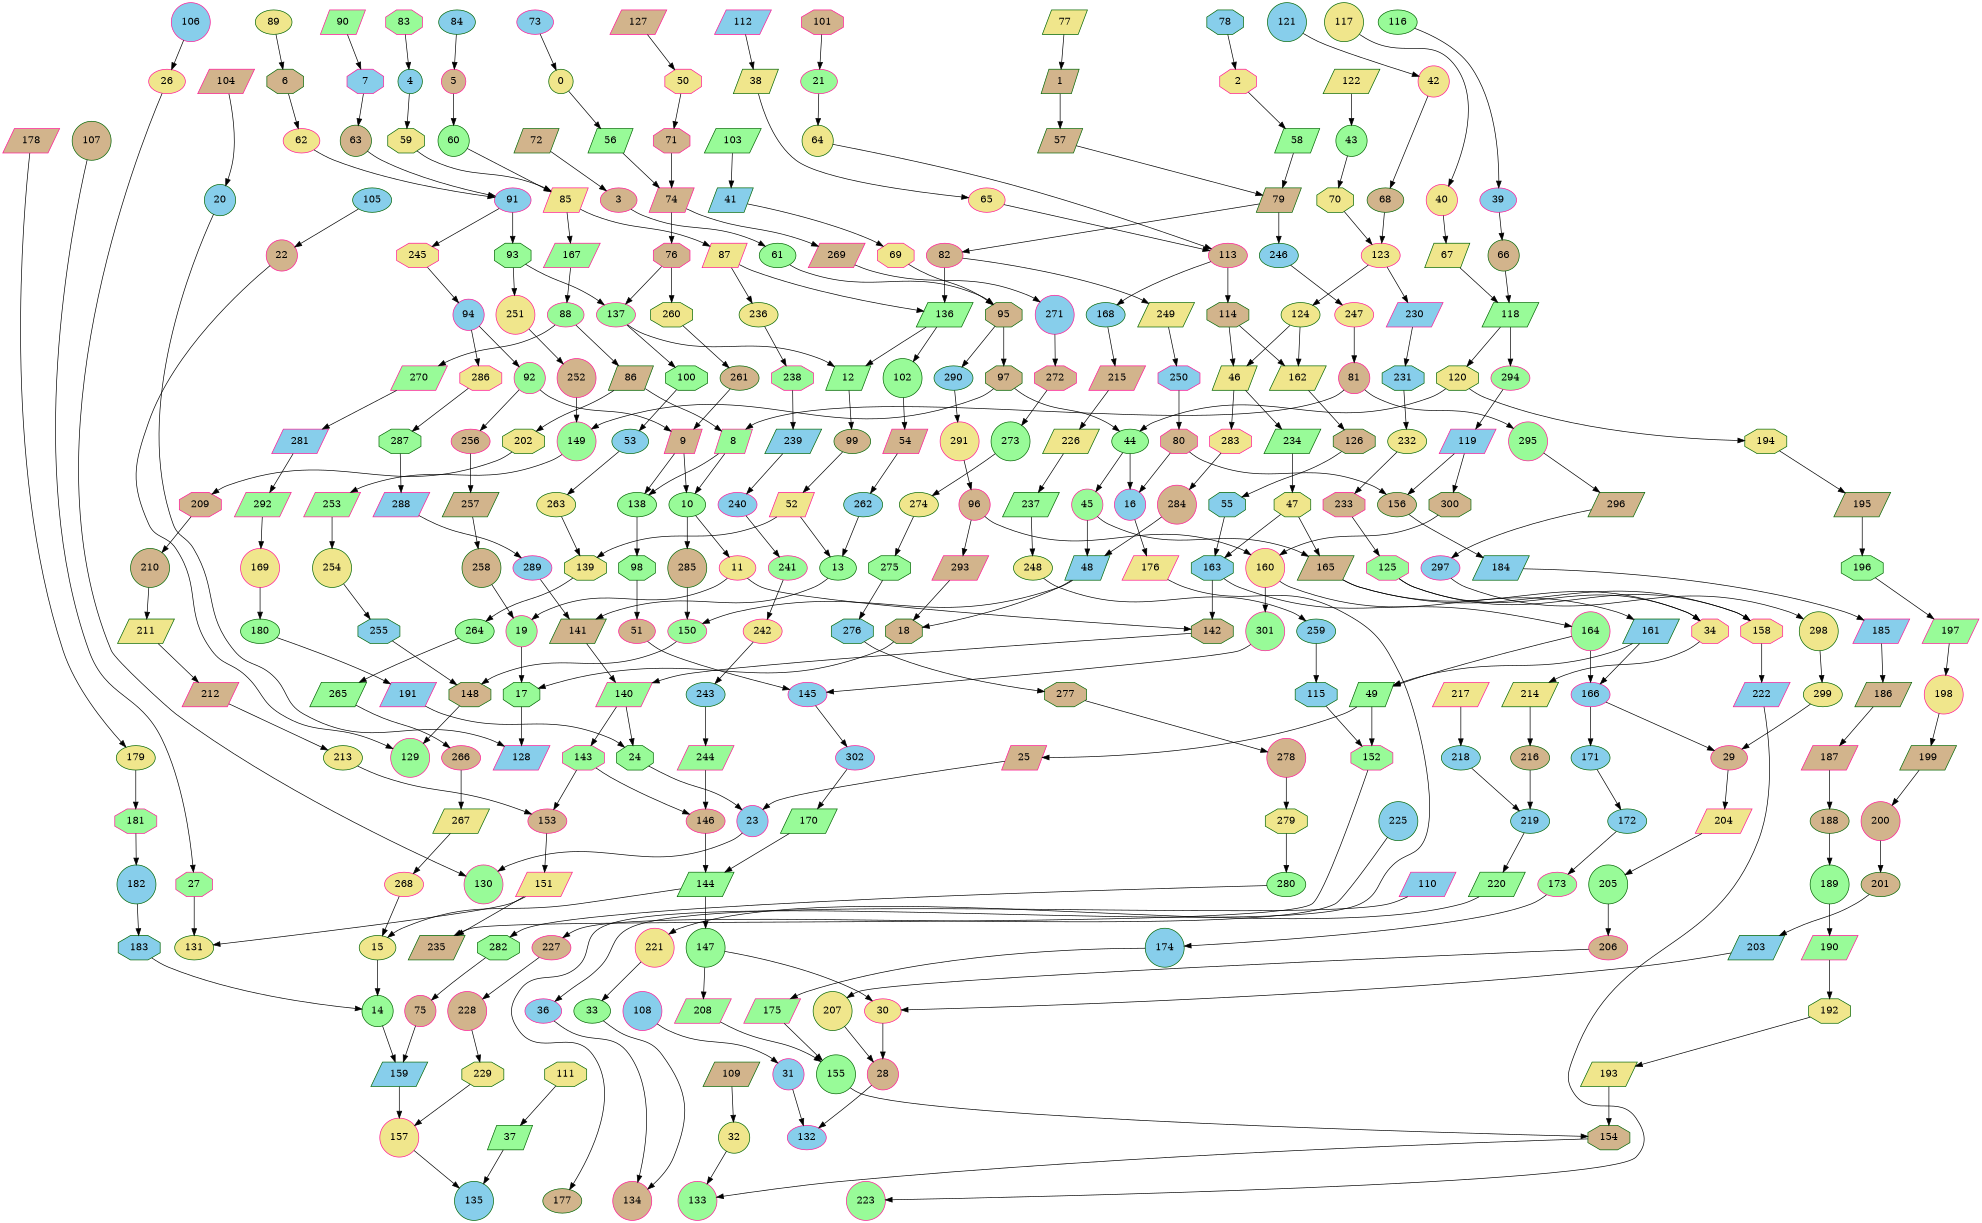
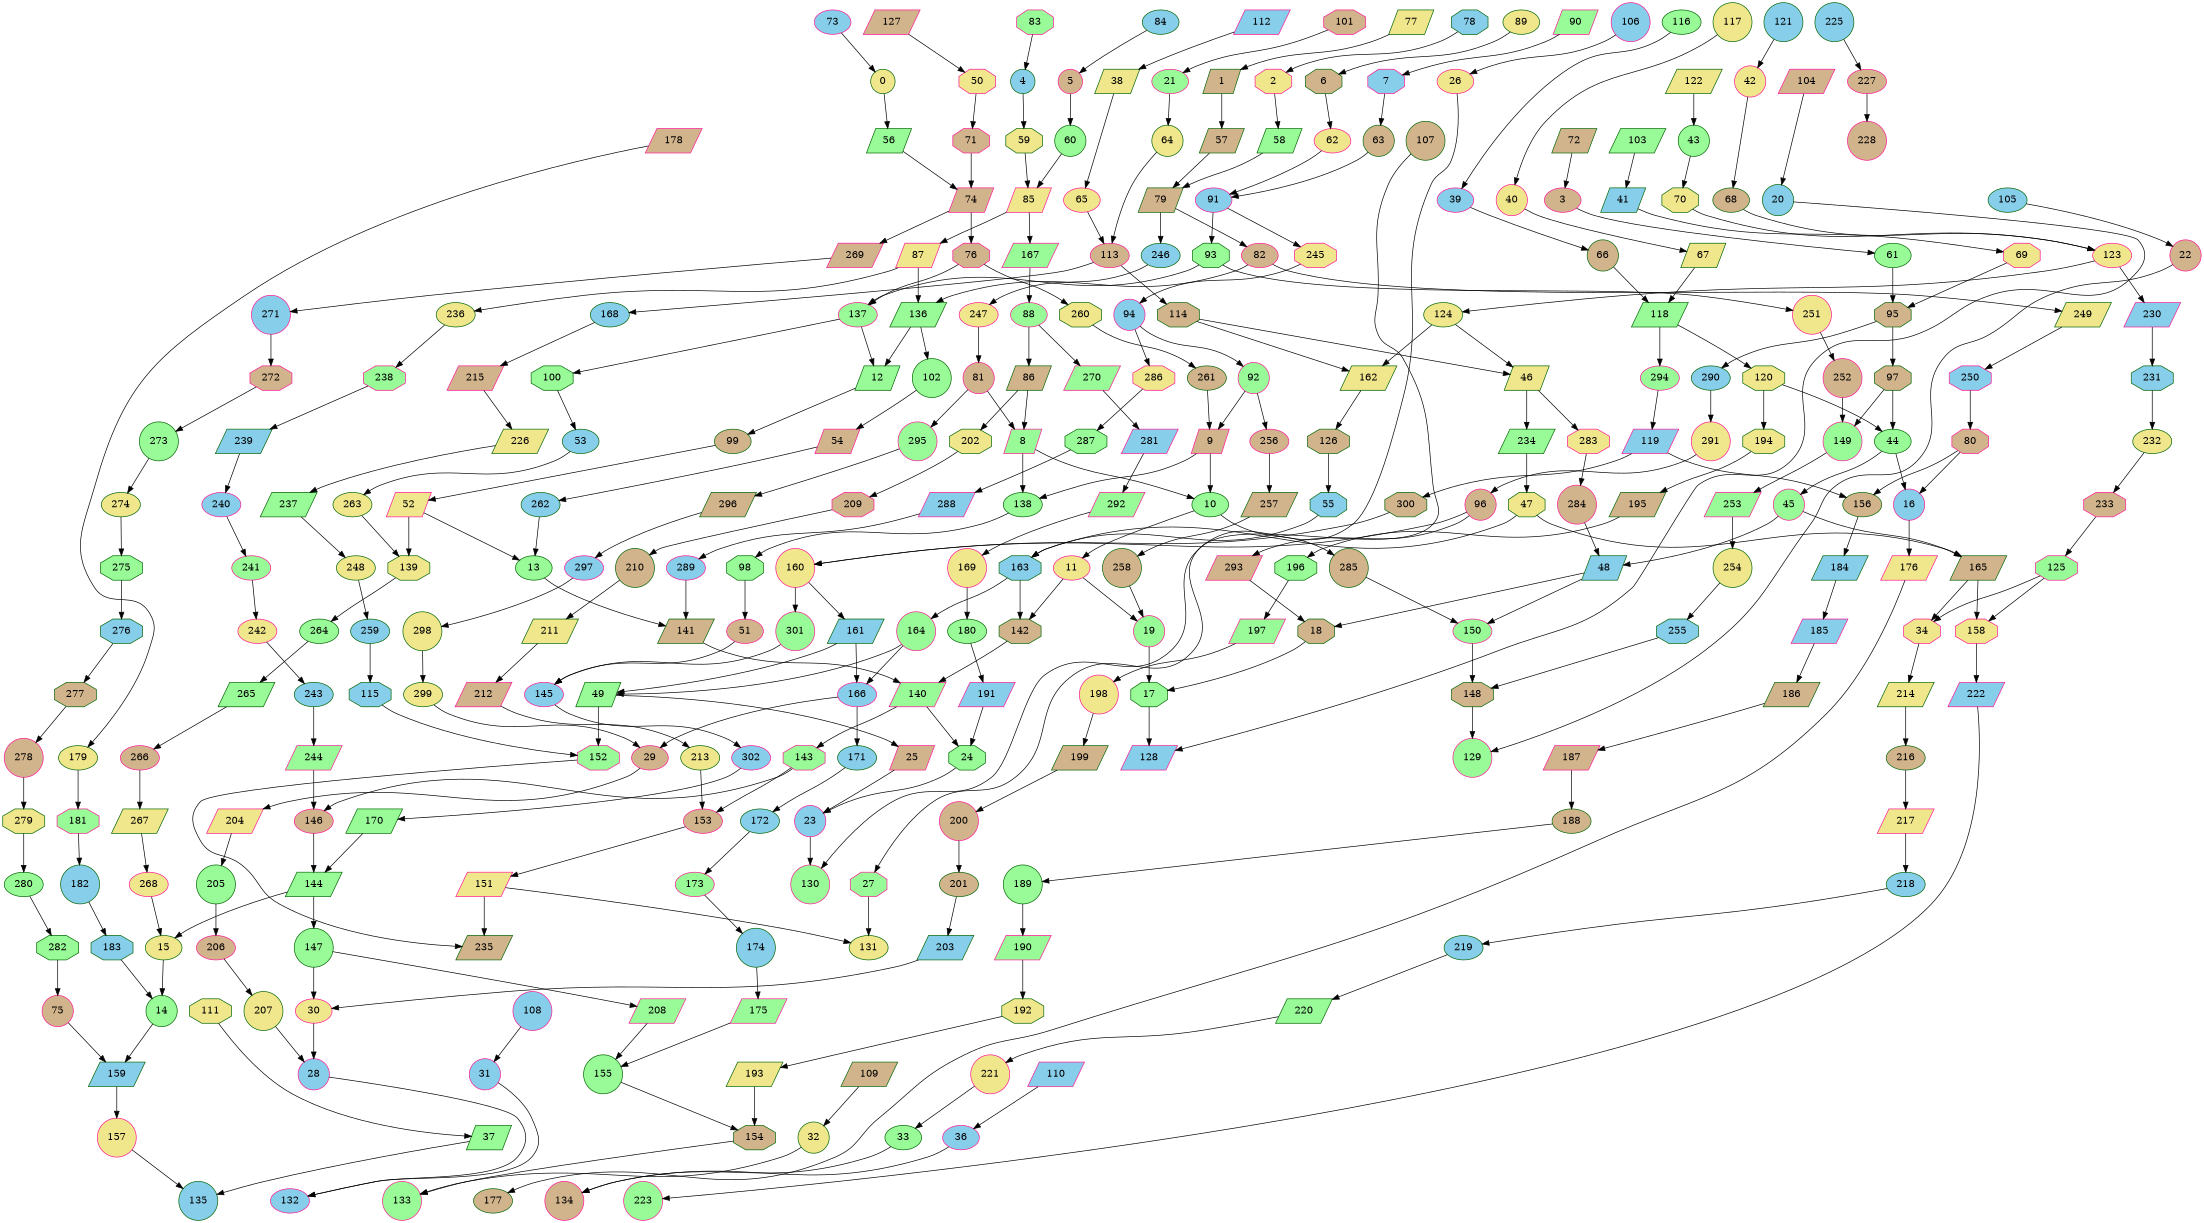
edge "216" -> "219": now "216" -> "217"
node "229": removed
node "28": fillcolor tan -> skyblue
